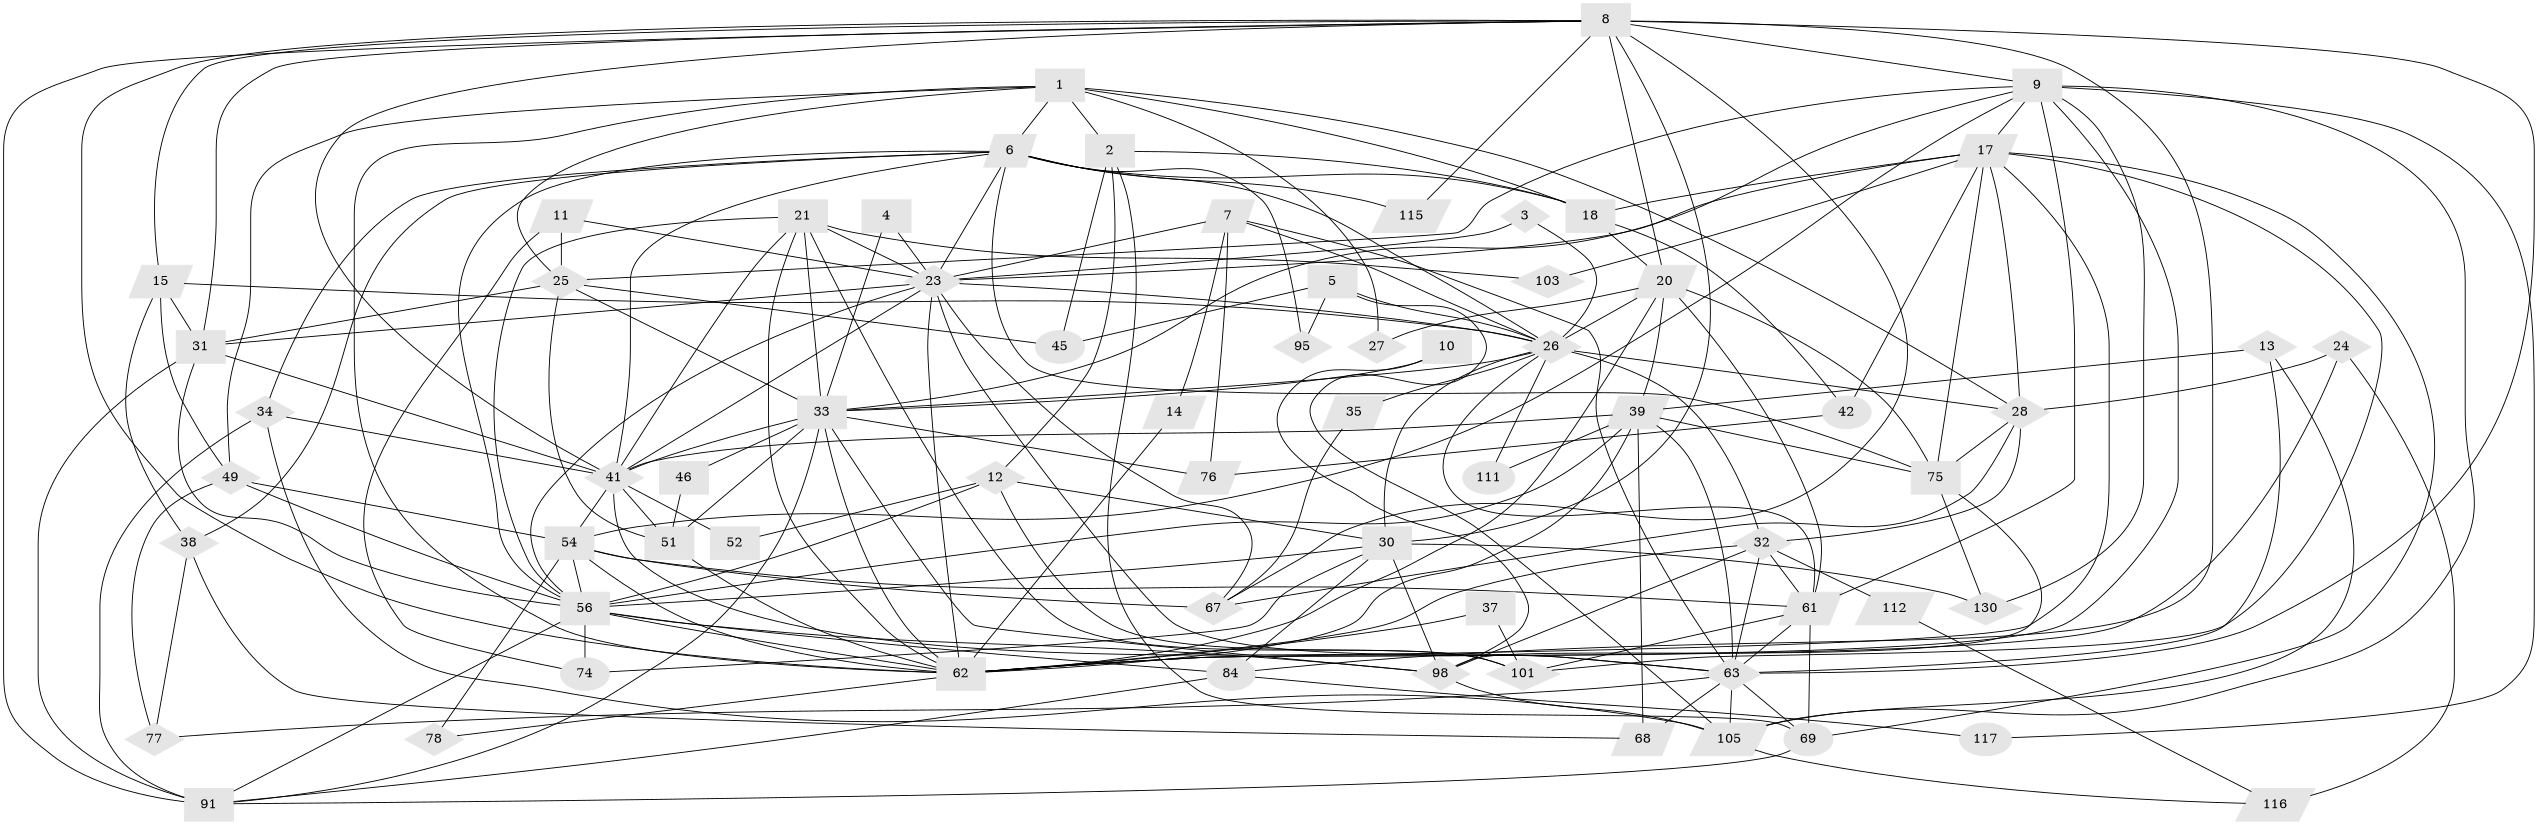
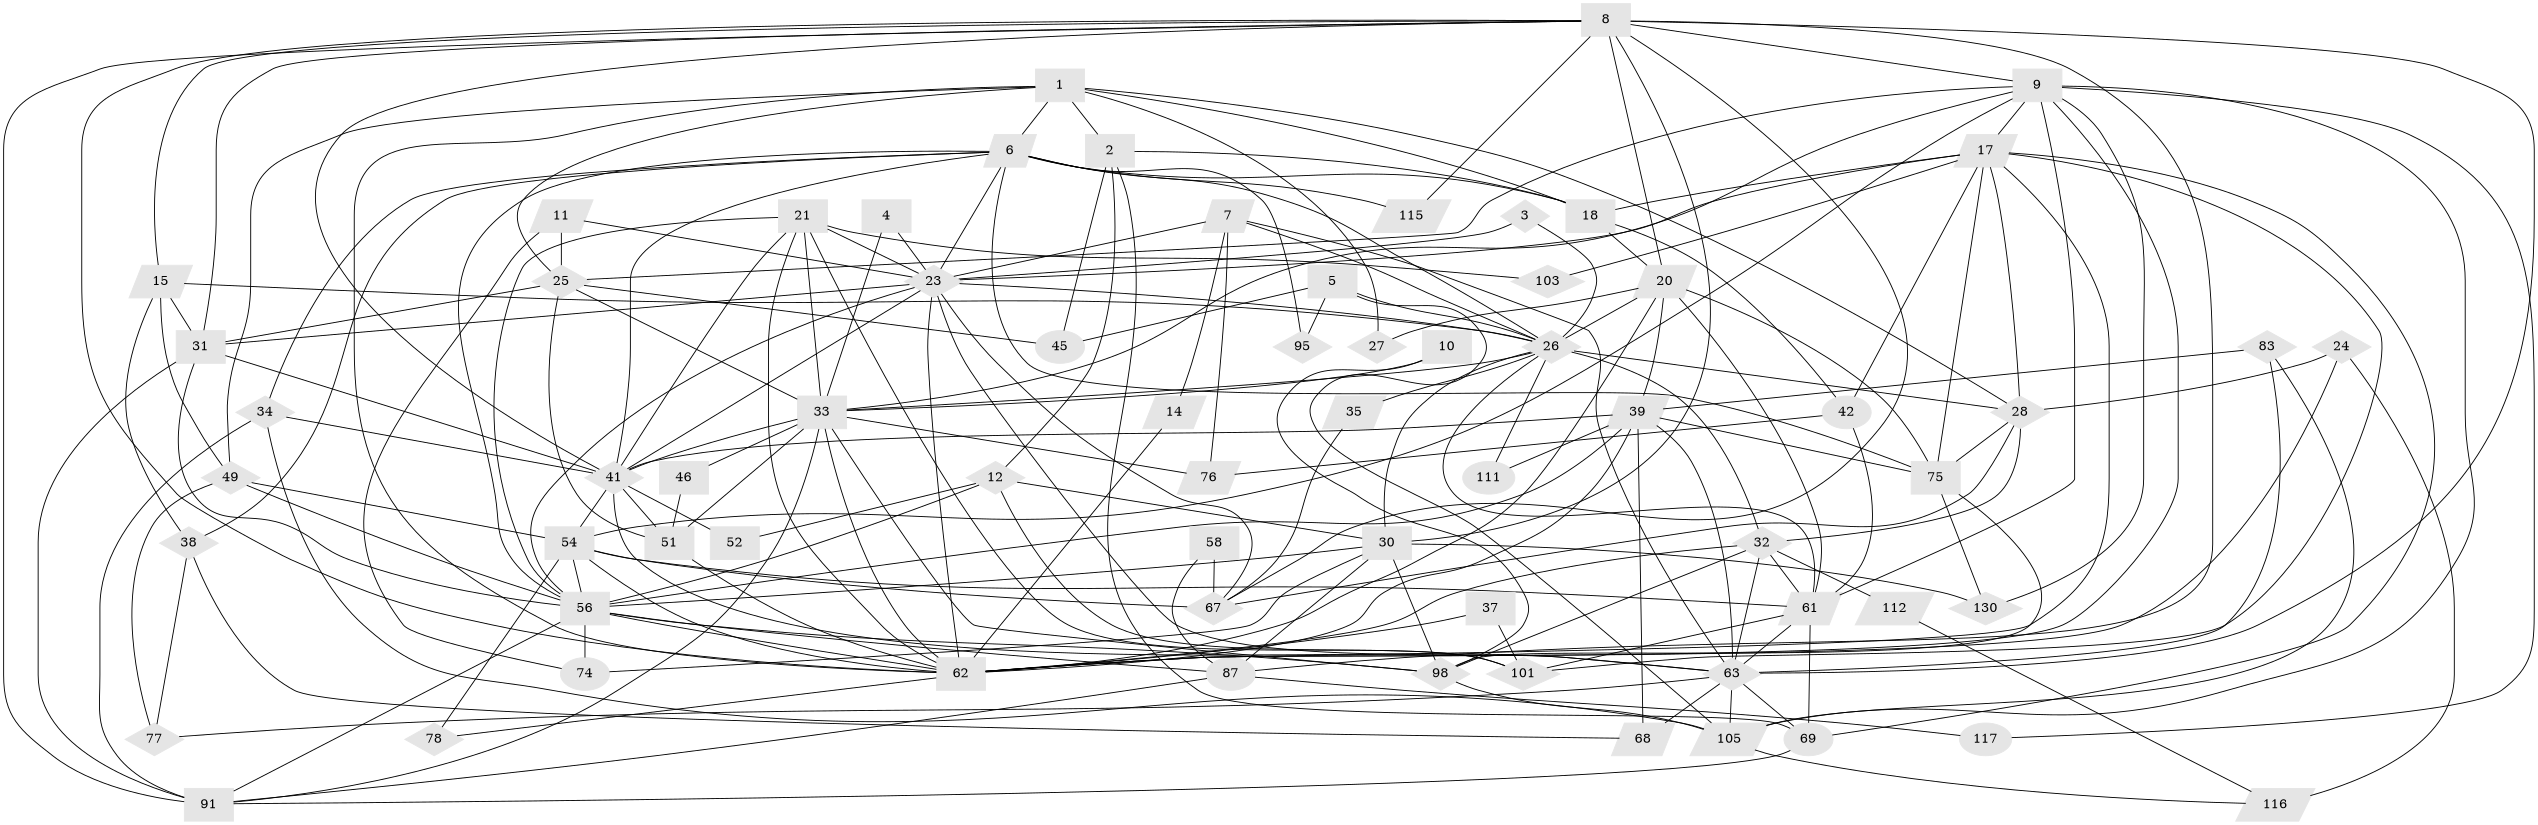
node "13": label "13" -> "83"
edge "42" -- "61": added
node "58": added
node "84": label "84" -> "87"
